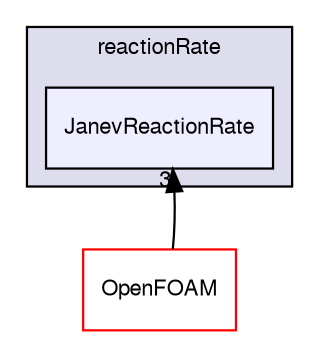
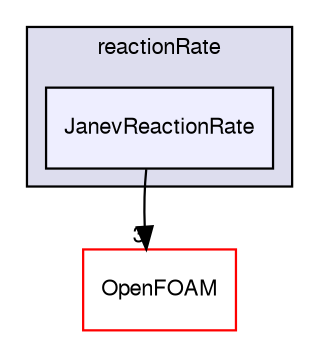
edge "OpenFOAM" -> "JanevReactionRate": reversed
